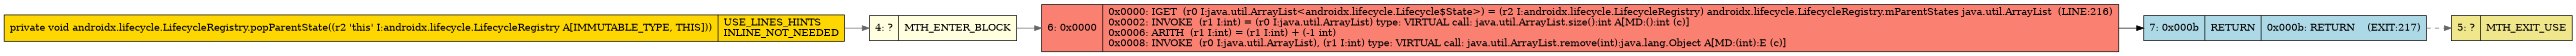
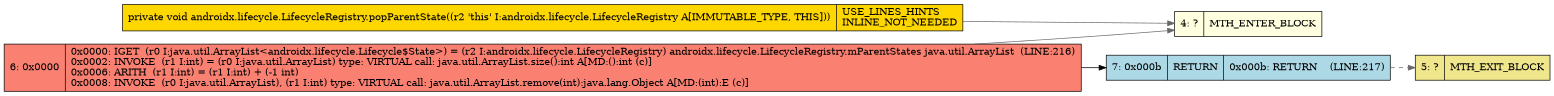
edge "4: ?" -> "6: 0x0000": reversed
node "7: 0x000b": text "0x000b: RETURN    (EXIT:217)" -> "0x000b: RETURN    (LINE:217)"
node "5: ?": text "MTH_EXIT_USE" -> "MTH_EXIT_BLOCK"
